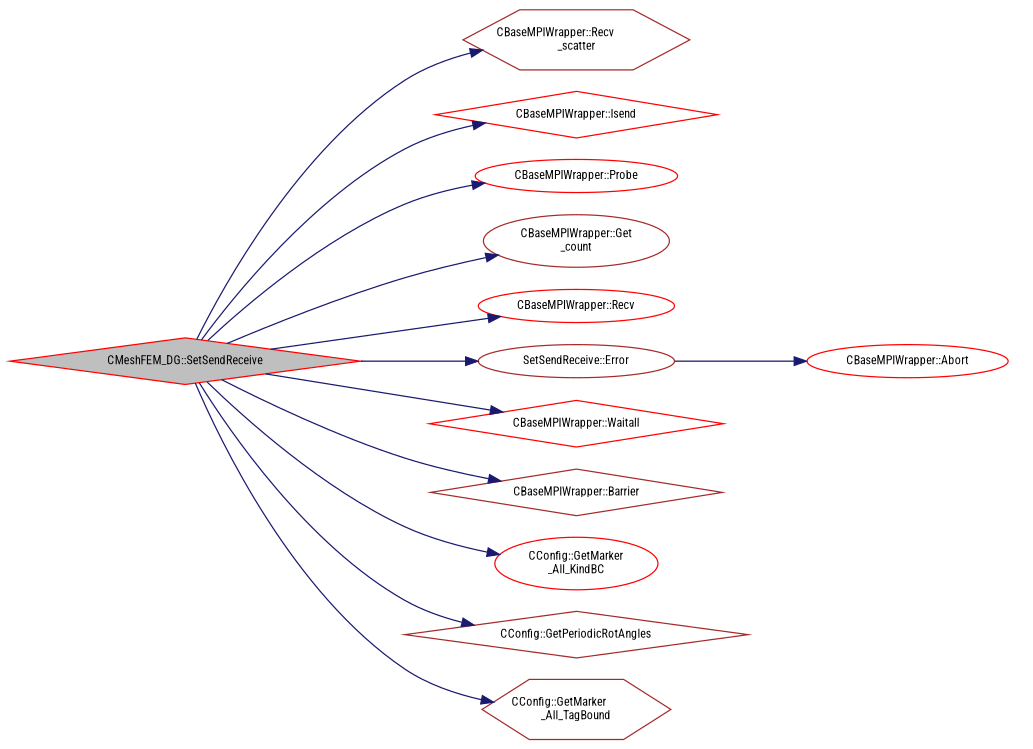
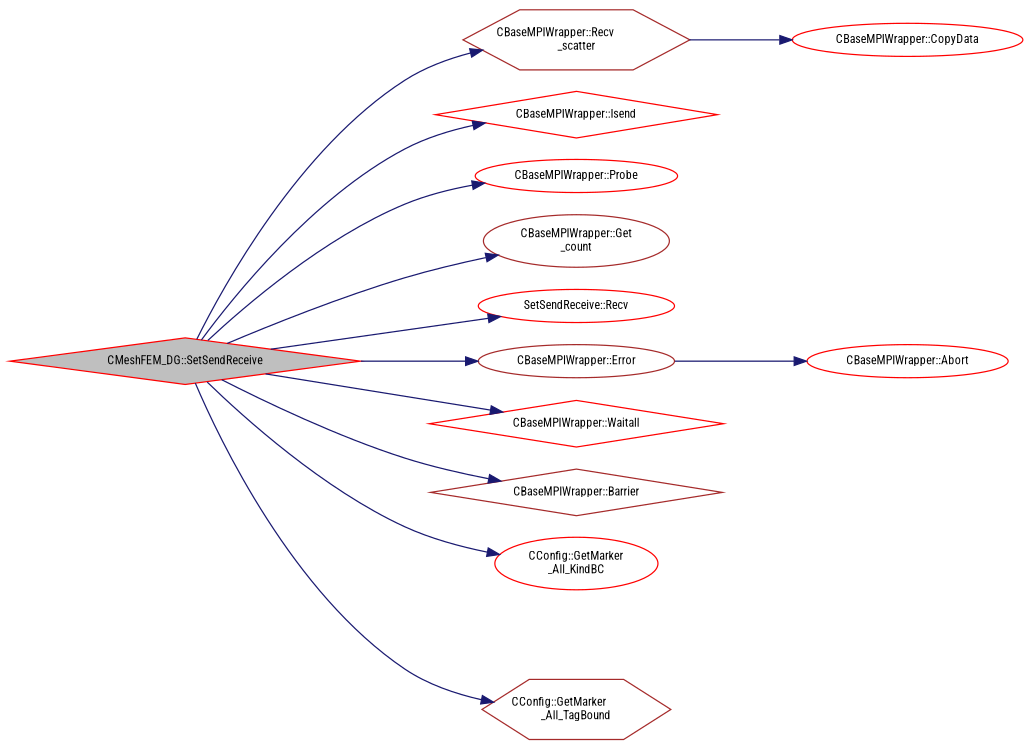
node "CBaseMPIWrapper::CopyData": added
node "CBaseMPIWrapper::Recv": label "CBaseMPIWrapper::Recv" -> "SetSendReceive::Recv"
node "SetSendReceive::Error": label "SetSendReceive::Error" -> "CBaseMPIWrapper::Error"
node "CConfig::GetPeriodicRotAngles": removed
